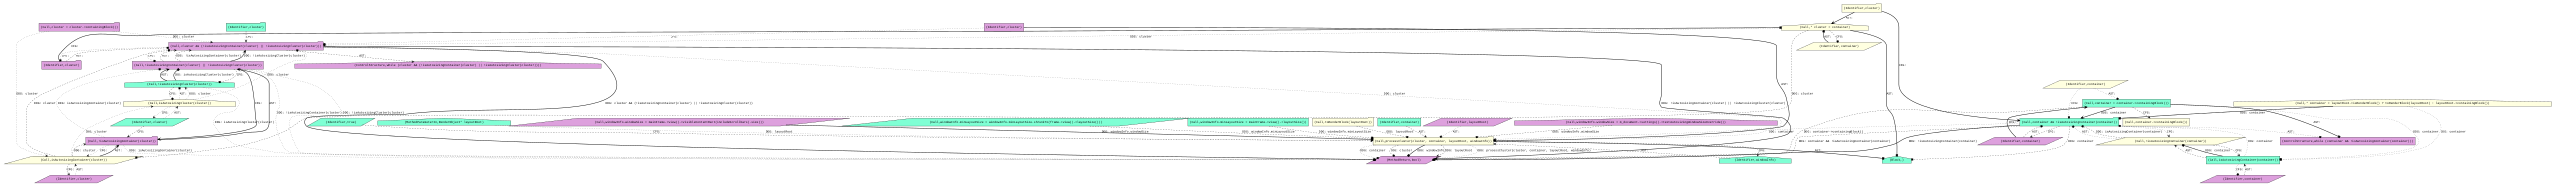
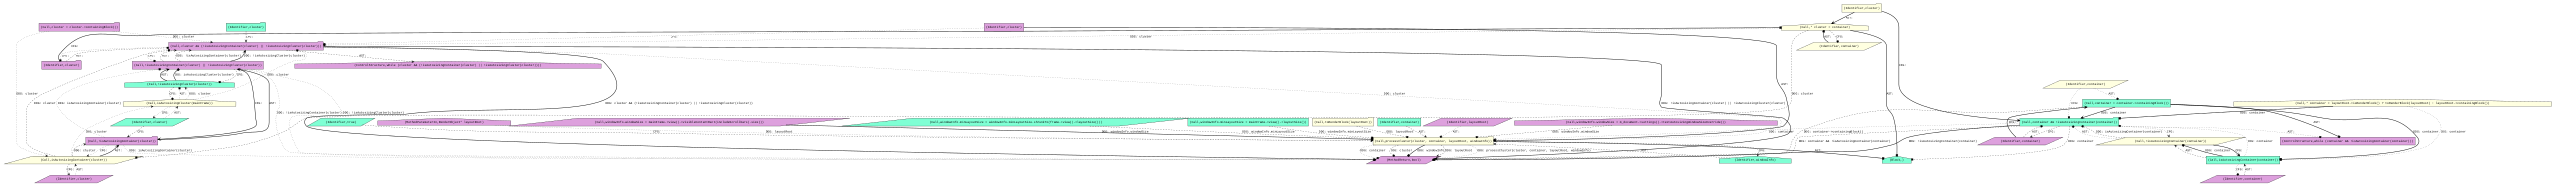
node "(Call,isAutosizingCluster(cluster))": label "(Call,isAutosizingCluster(cluster))" -> "(Call,isAutosizingCluster(mainFrame))"
edge "(Call,container = container->containingBlock())" -> "(Call,isAutosizingContainer(container))": style dotted -> bold
node "(MethodParameterIn,RenderObject* layoutRoot)": fillcolor aquamarine -> plum
node "(Call,container->containingBlock())": removed
edge "(Call,!isAutosizingContainer(container))" -> "(Call,isAutosizingContainer(container))": style dashed -> bold
edge "(Call,!isAutosizingCluster(cluster))" -> "(MethodReturn,bool)": removed, label "DDG: isAutosizingCluster(cluster)"
